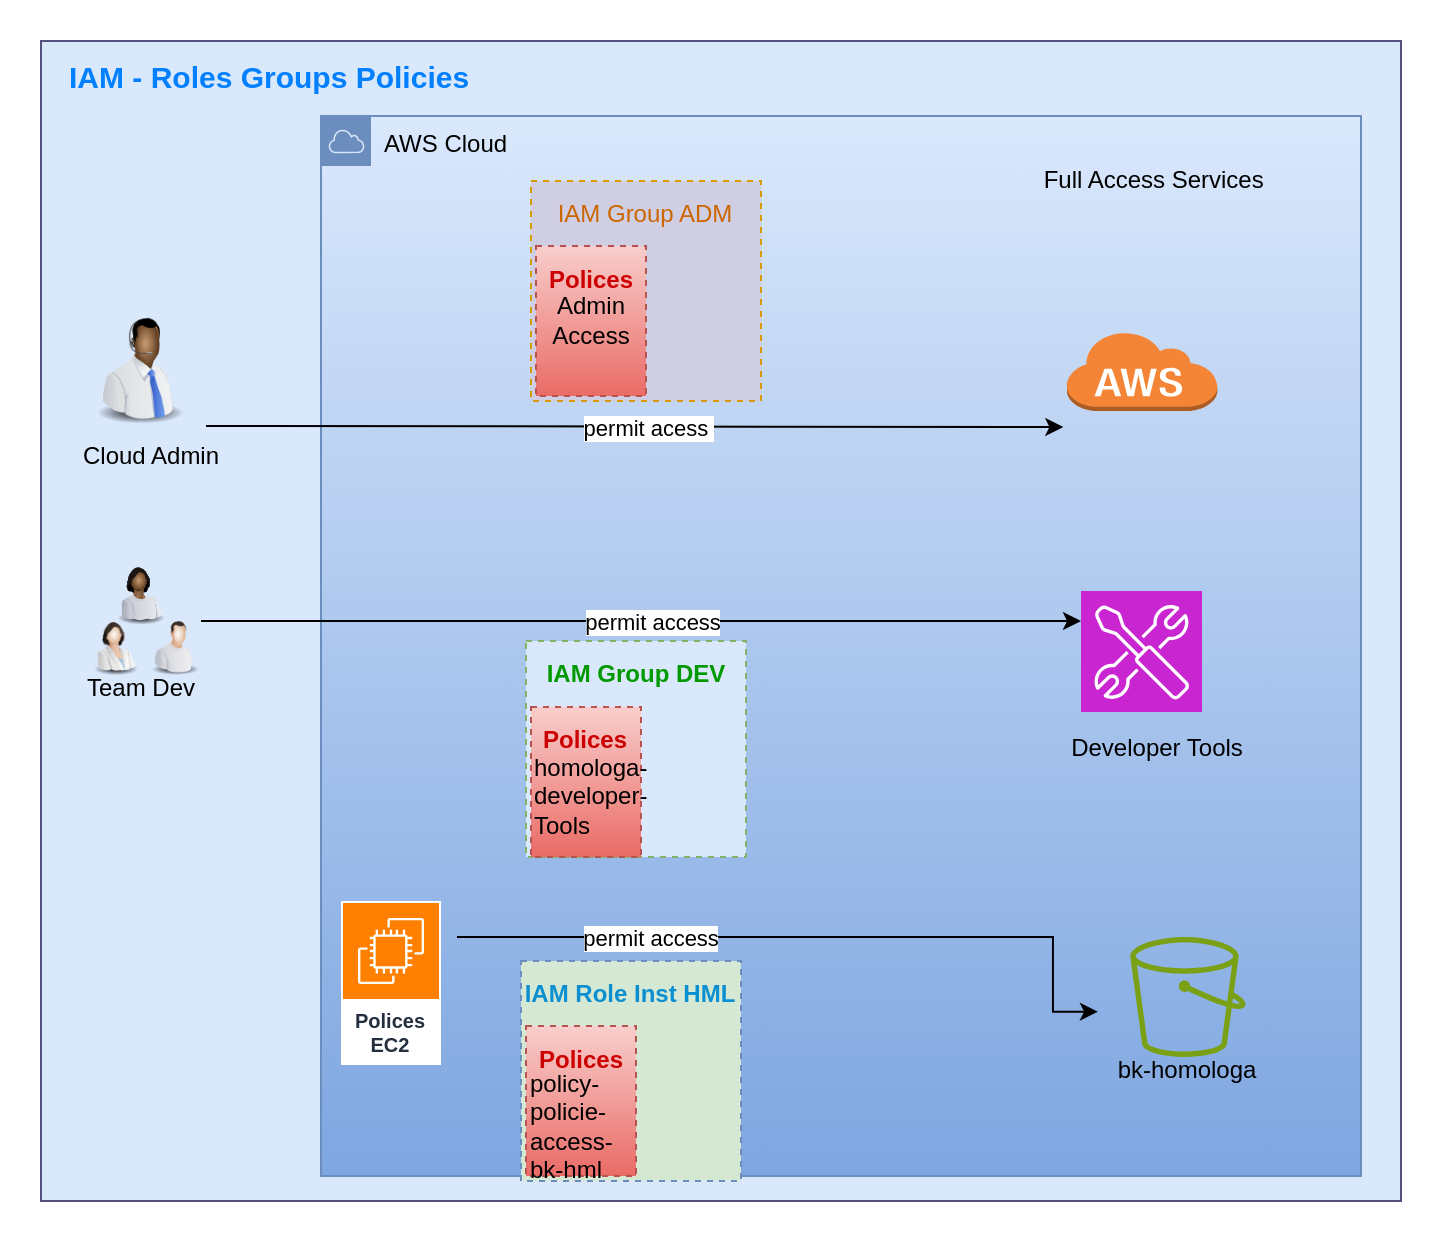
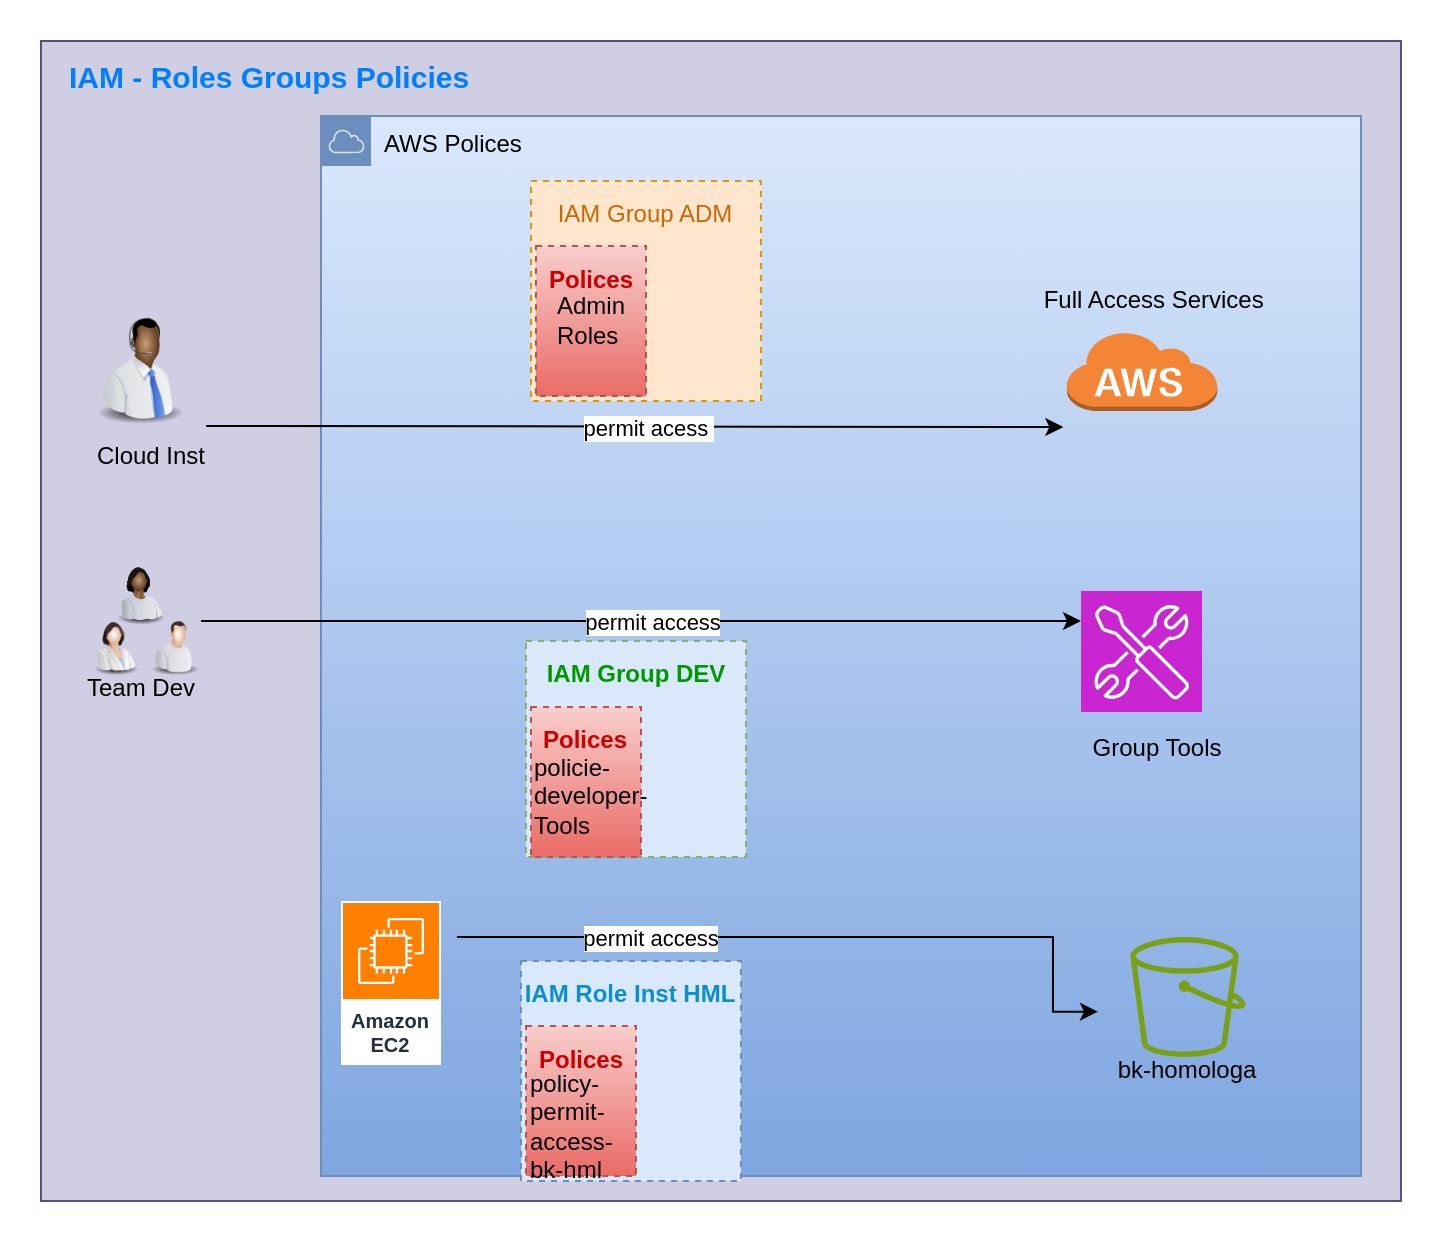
node "IAM - Roles Groups Policies": fillcolor #dae8fc -> #d0cee2
node "AWS Cloud": label "AWS Cloud" -> "AWS Polices"
node "Full Access Services": moved (1157, 181) -> (1157, 301)
node "IAM Group ADM": fillcolor #d0cee2 -> #ffe6cc
node "Admin Access": label "Admin Access" -> "Admin Roles"
node "Cloud Admin": label "Cloud Admin" -> "Cloud Inst"
node "Developer Tools": label "Developer Tools" -> "Group Tools"
node "homologa- developer- Tools": label "homologa- developer- Tools" -> "policie- developer- Tools"
node "IAM Role Inst HML": fillcolor #d5e8d4 -> #dae8fc
node "Polices EC2": label "Polices EC2" -> "Amazon EC2"
node "policy- policie- access- bk-hml": label "policy- policie- access- bk-hml" -> "policy- permit- access- bk-hml"
